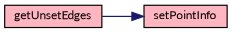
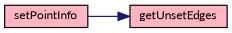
edge "getUnsetEdges" -> "setPointInfo": reversed
